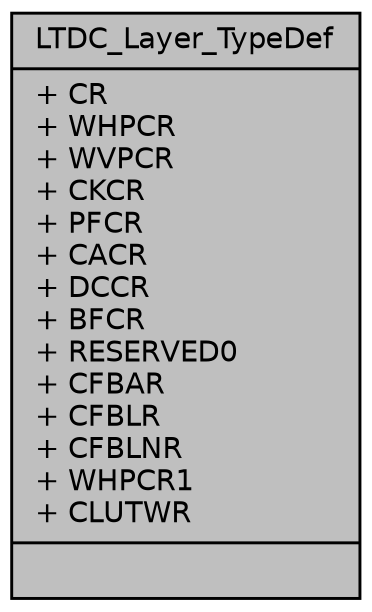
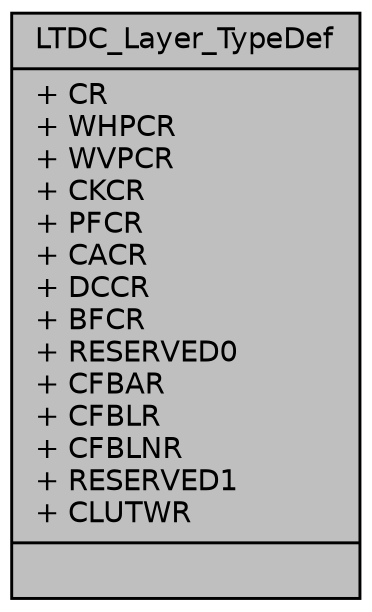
node "LTDC_Layer_TypeDef": text "+ WHPCR1" -> "+ RESERVED1"
